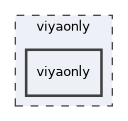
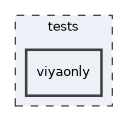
cluster "viyaonly": label "viyaonly" -> "tests"
